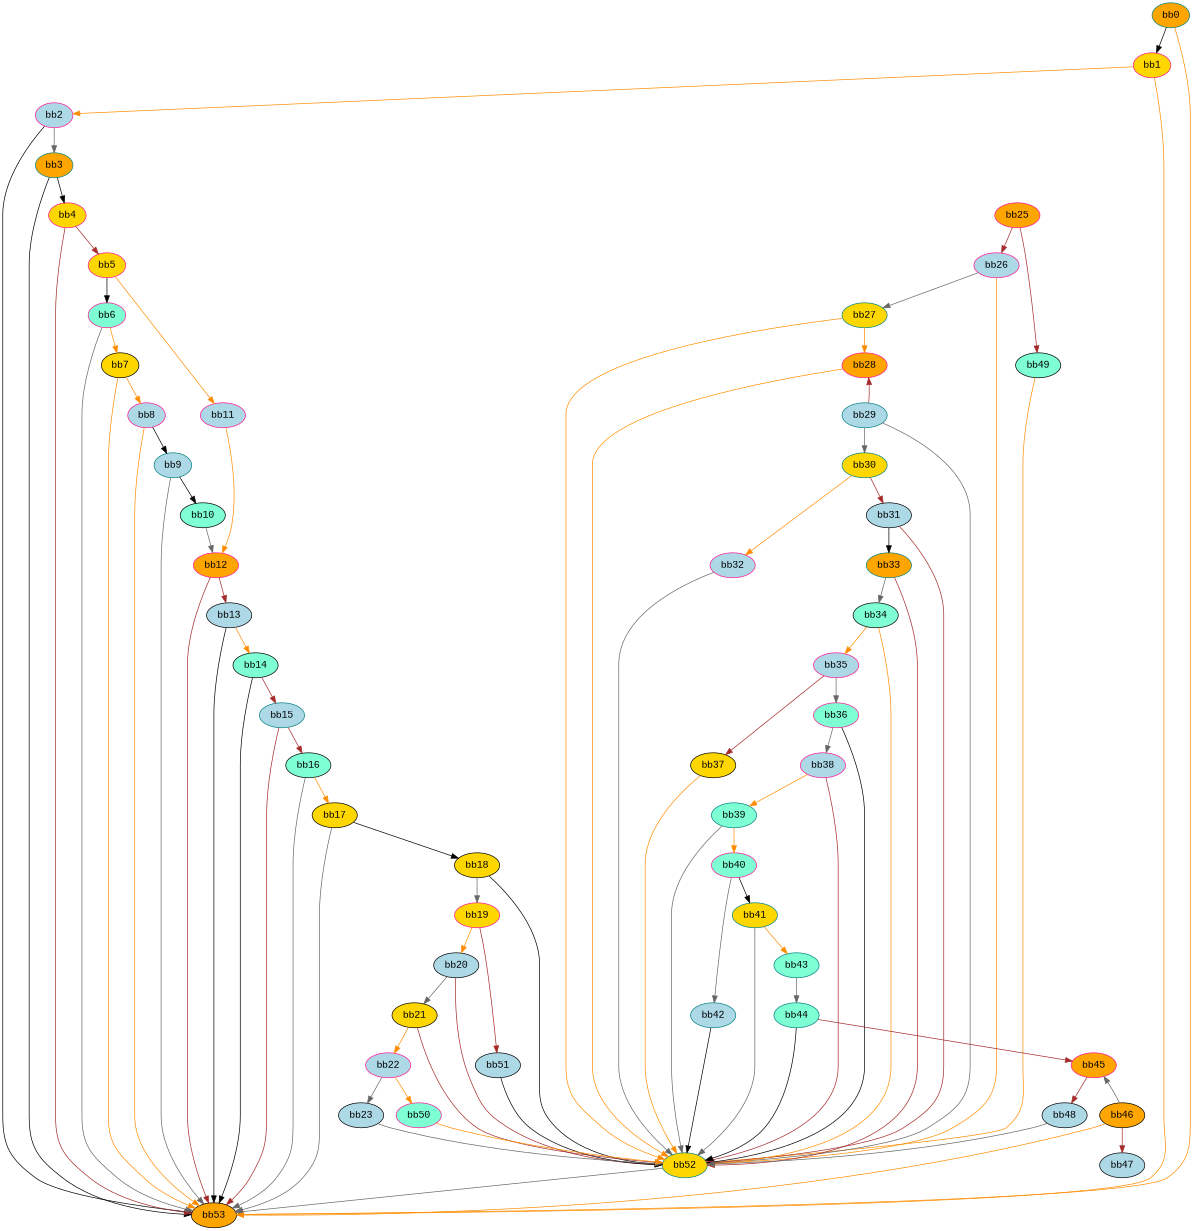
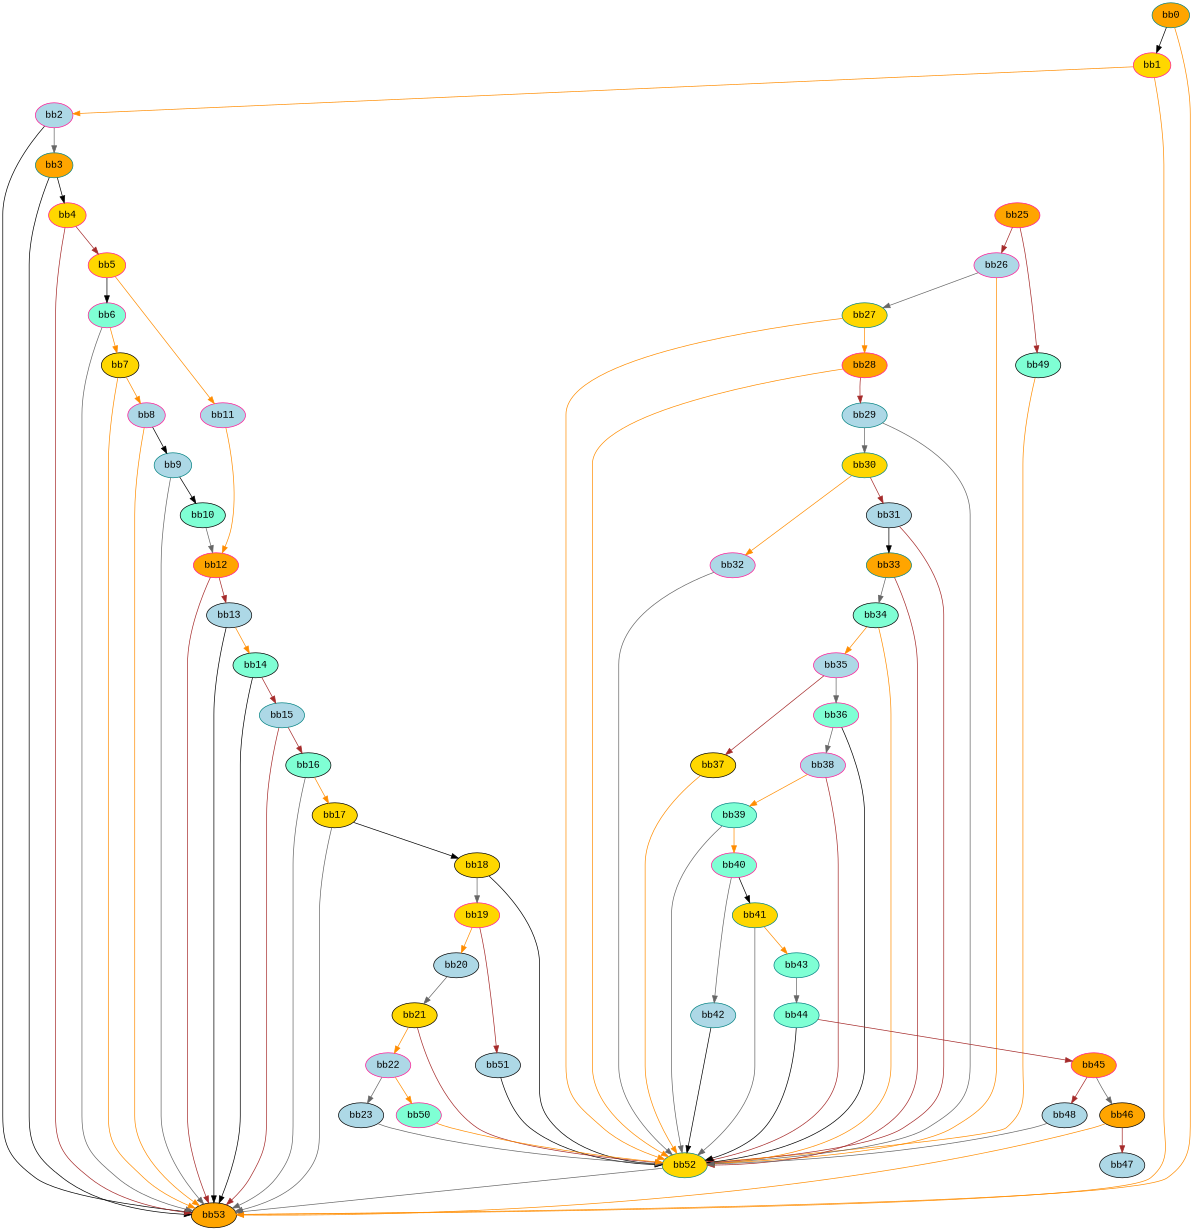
edge "bb29" -> "bb28": reversed
edge "bb46" -> "bb45": reversed
edge "bb20" -> "bb52": removed
